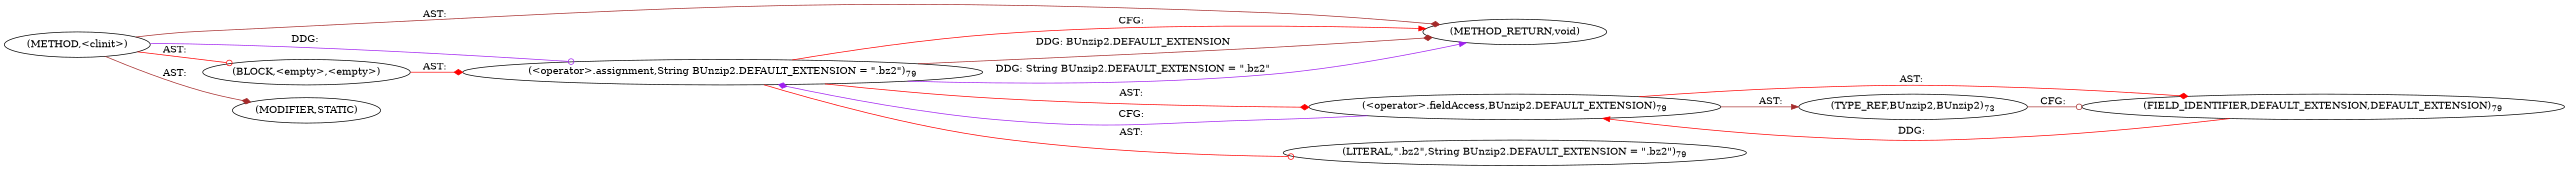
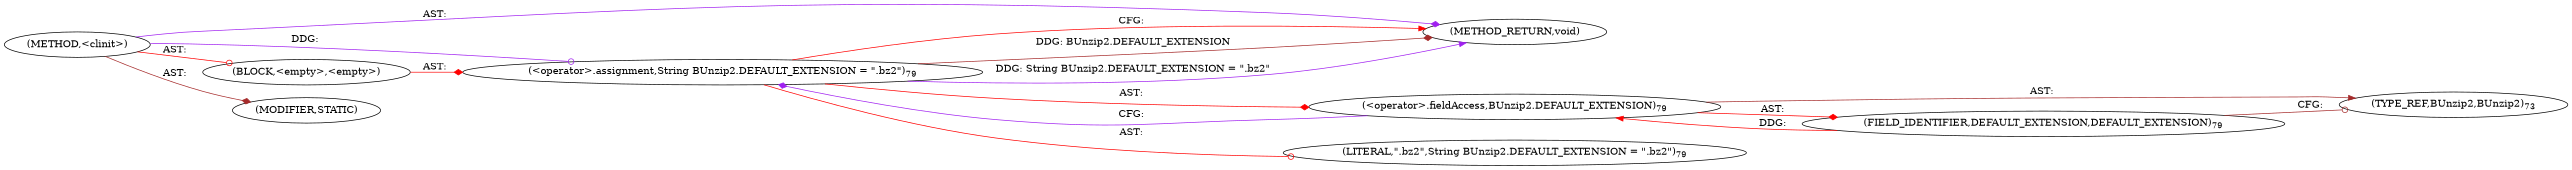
edge "(METHOD,<clinit>)" -> "(METHOD_RETURN,void)": color brown -> purple
edge "(TYPE_REF,BUnzip2,BUnzip2)" -> "(FIELD_IDENTIFIER,DEFAULT_EXTENSION,DEFAULT_EXTENSION)": reversed
